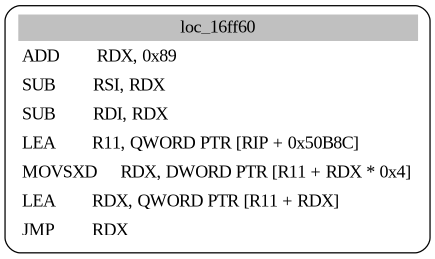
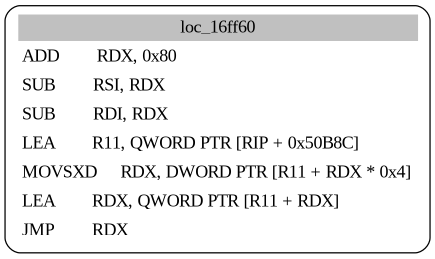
node "loc_16ff60": text "ADD        RDX, 0x89" -> "ADD        RDX, 0x80"
